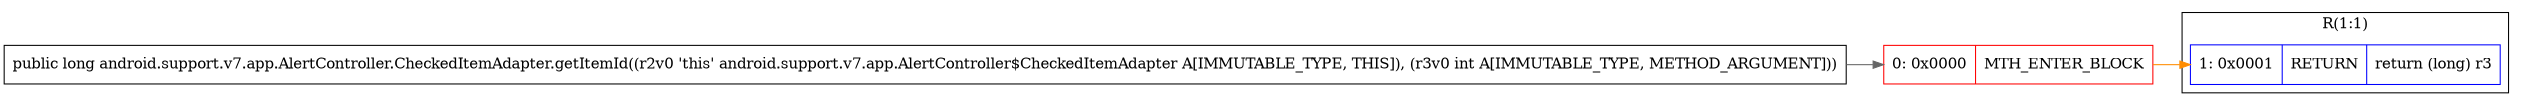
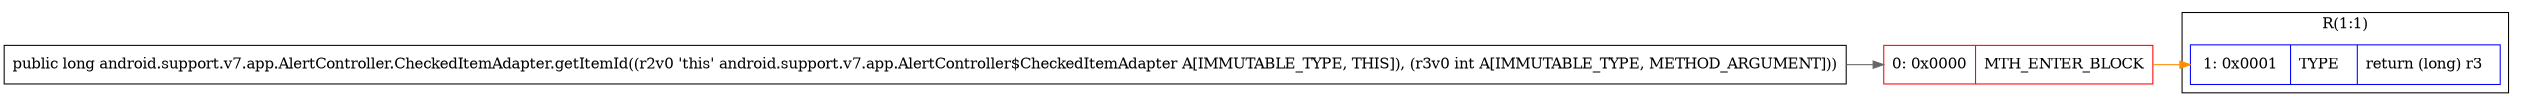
node "1: 0x0001": text "RETURN" -> "TYPE"
